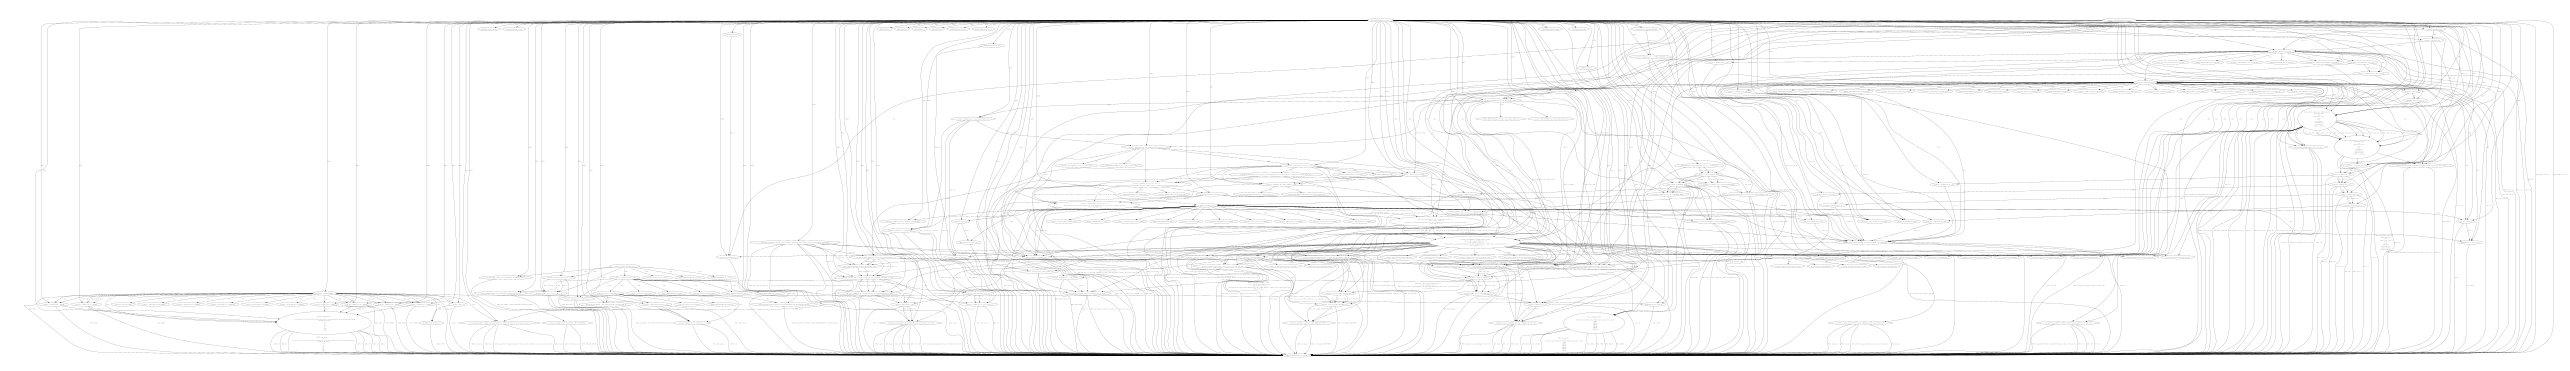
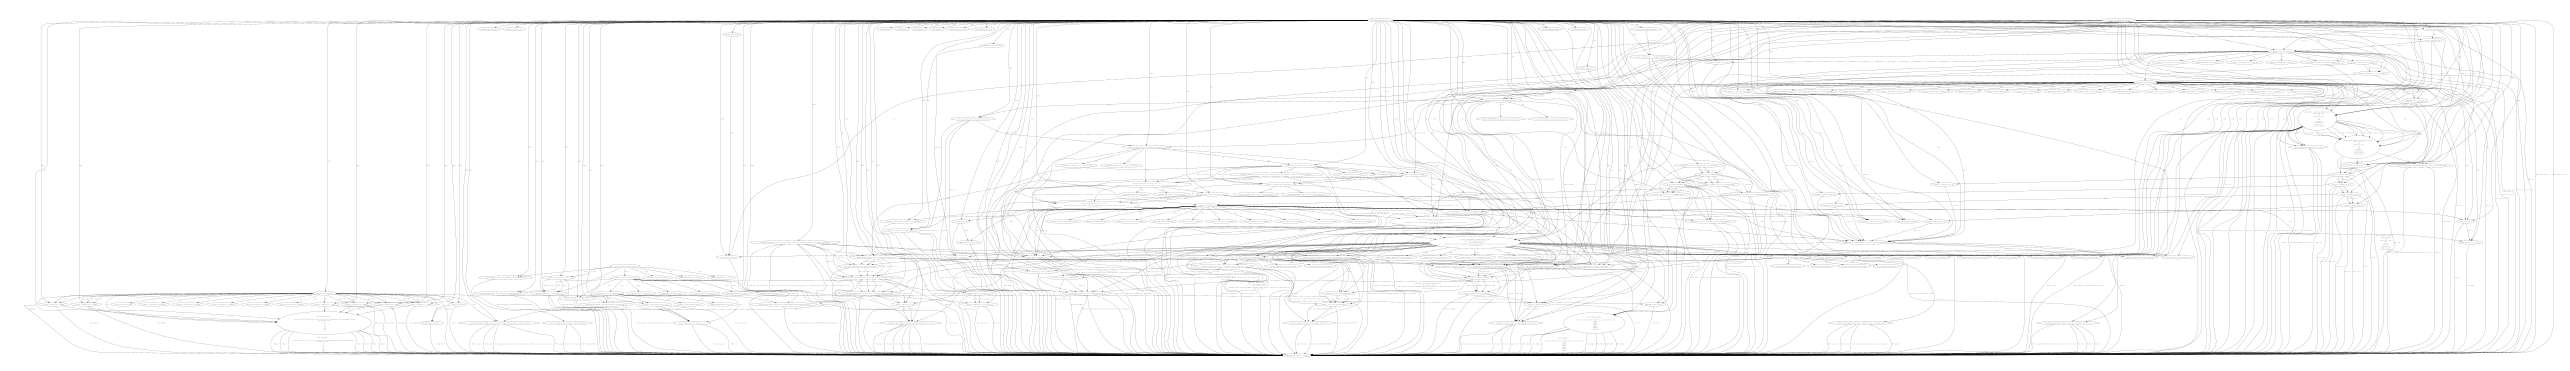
node "(<operator>.assignment,v18 = 1)": removed
